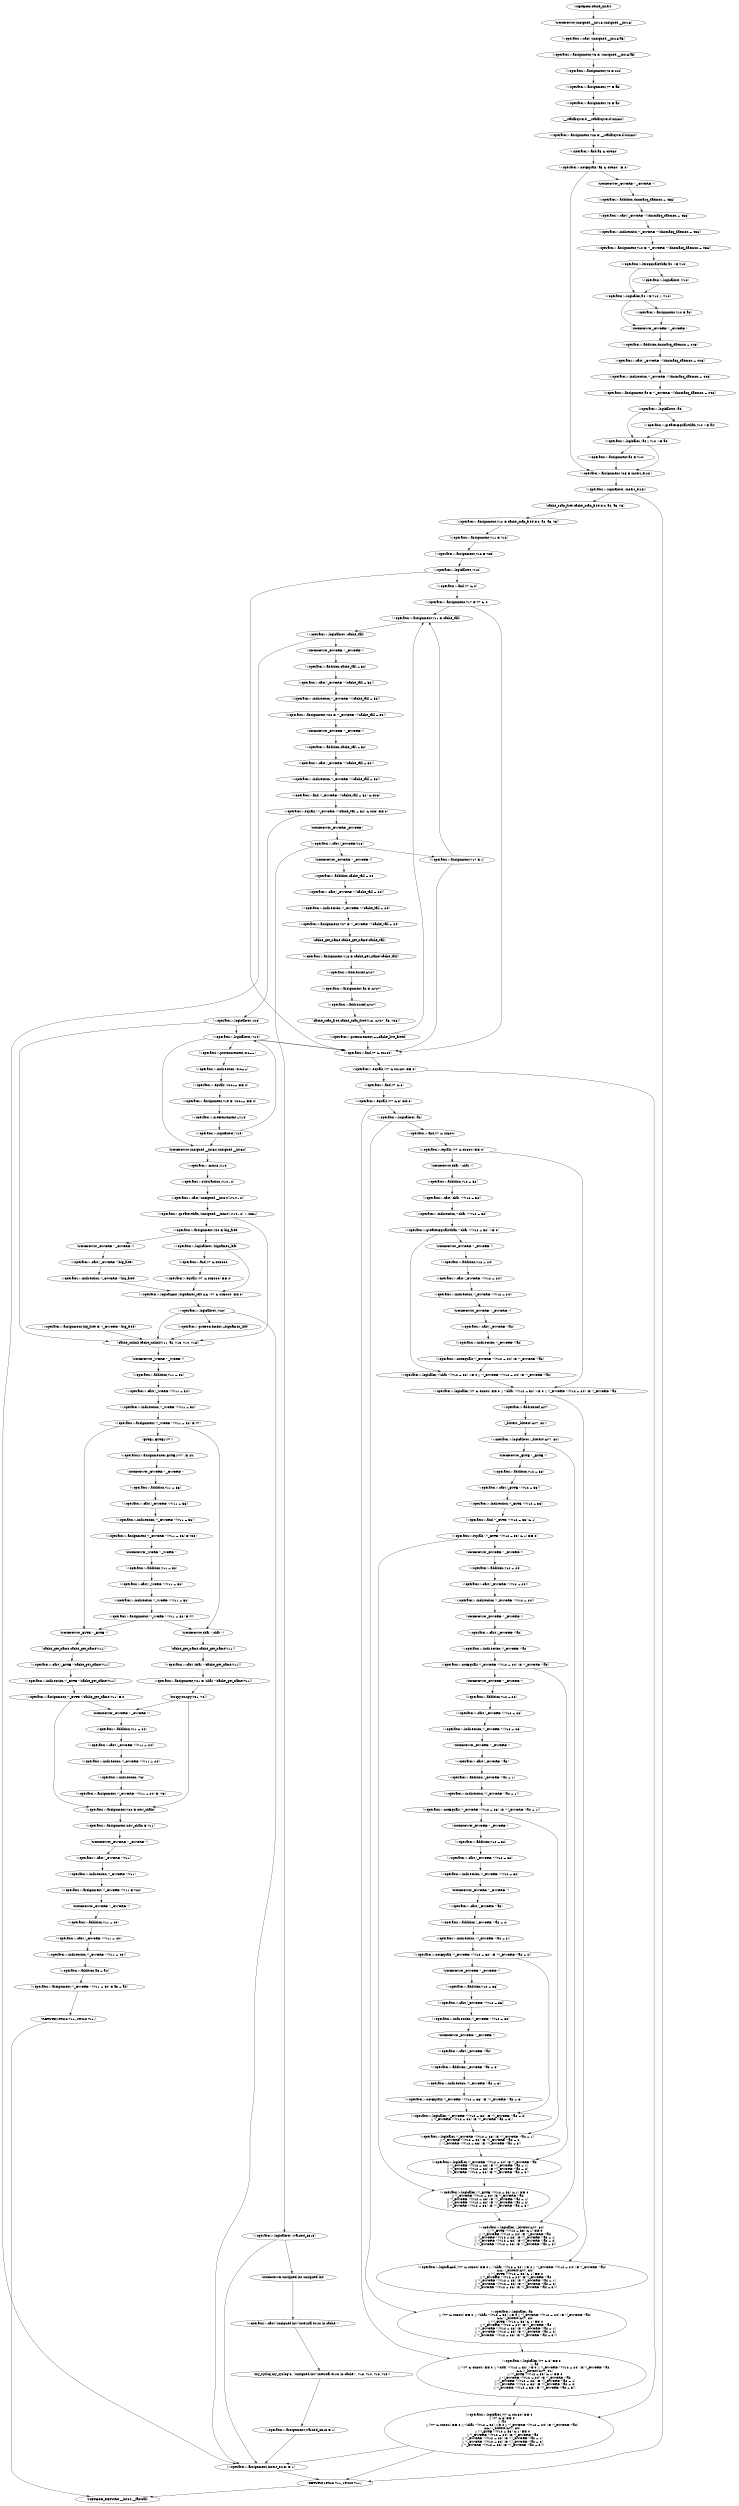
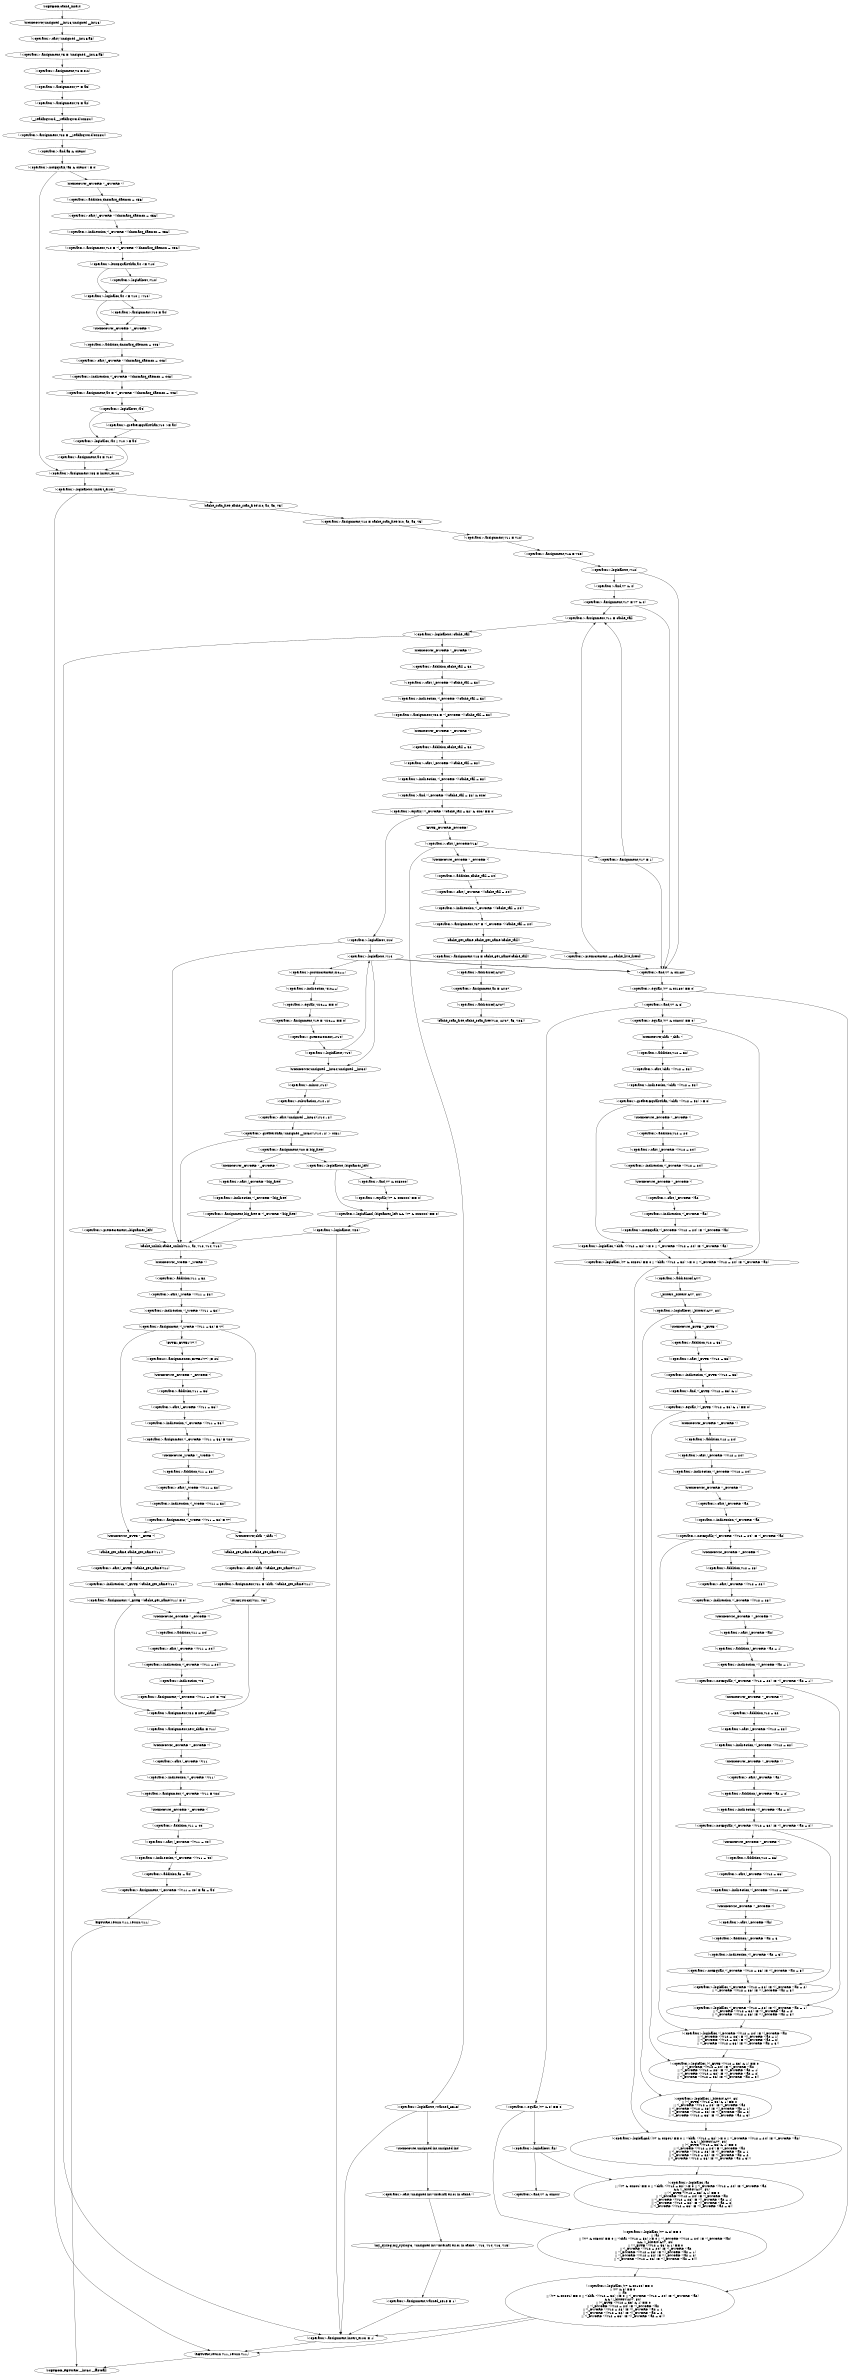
node "(UNKNOWN,_DWORD,_DWORD)": label "(UNKNOWN,_DWORD,_DWORD)" -> "(BYTE,_DWORD,_DWORD)"
edge "(cache_scan_free,cache_scan_free(v18, &v27, a3, v26))" -> "(<operator>.preIncrement,++cache_live_freed)": now "(cache_get_name,cache_get_name(cache_tail))" -> "(<operator>.preIncrement,++cache_live_freed)"
edge "(<operator>.and,v7 & 0x80u)" -> "(<operator>.equals,(v7 & 0x80u) == 0)": now "(<operator>.and,v7 & 8)" -> "(<operator>.equals,(v7 & 0x80u) == 0)"
edge "(<operator>.indirection,*(_QWORD *)big_free)" -> "(<operator>.logicalAnd,!bignames_left && (v7 & 0x5000) == 0)": now "(<operator>.indirection,*(_QWORD *)big_free)" -> "(<operator>.assignment,big_free = *(_QWORD *)big_free)"
edge "(<operator>.logicalNot,!v20)" -> "(<operator>.preDecrement,--bignames_left)": removed
